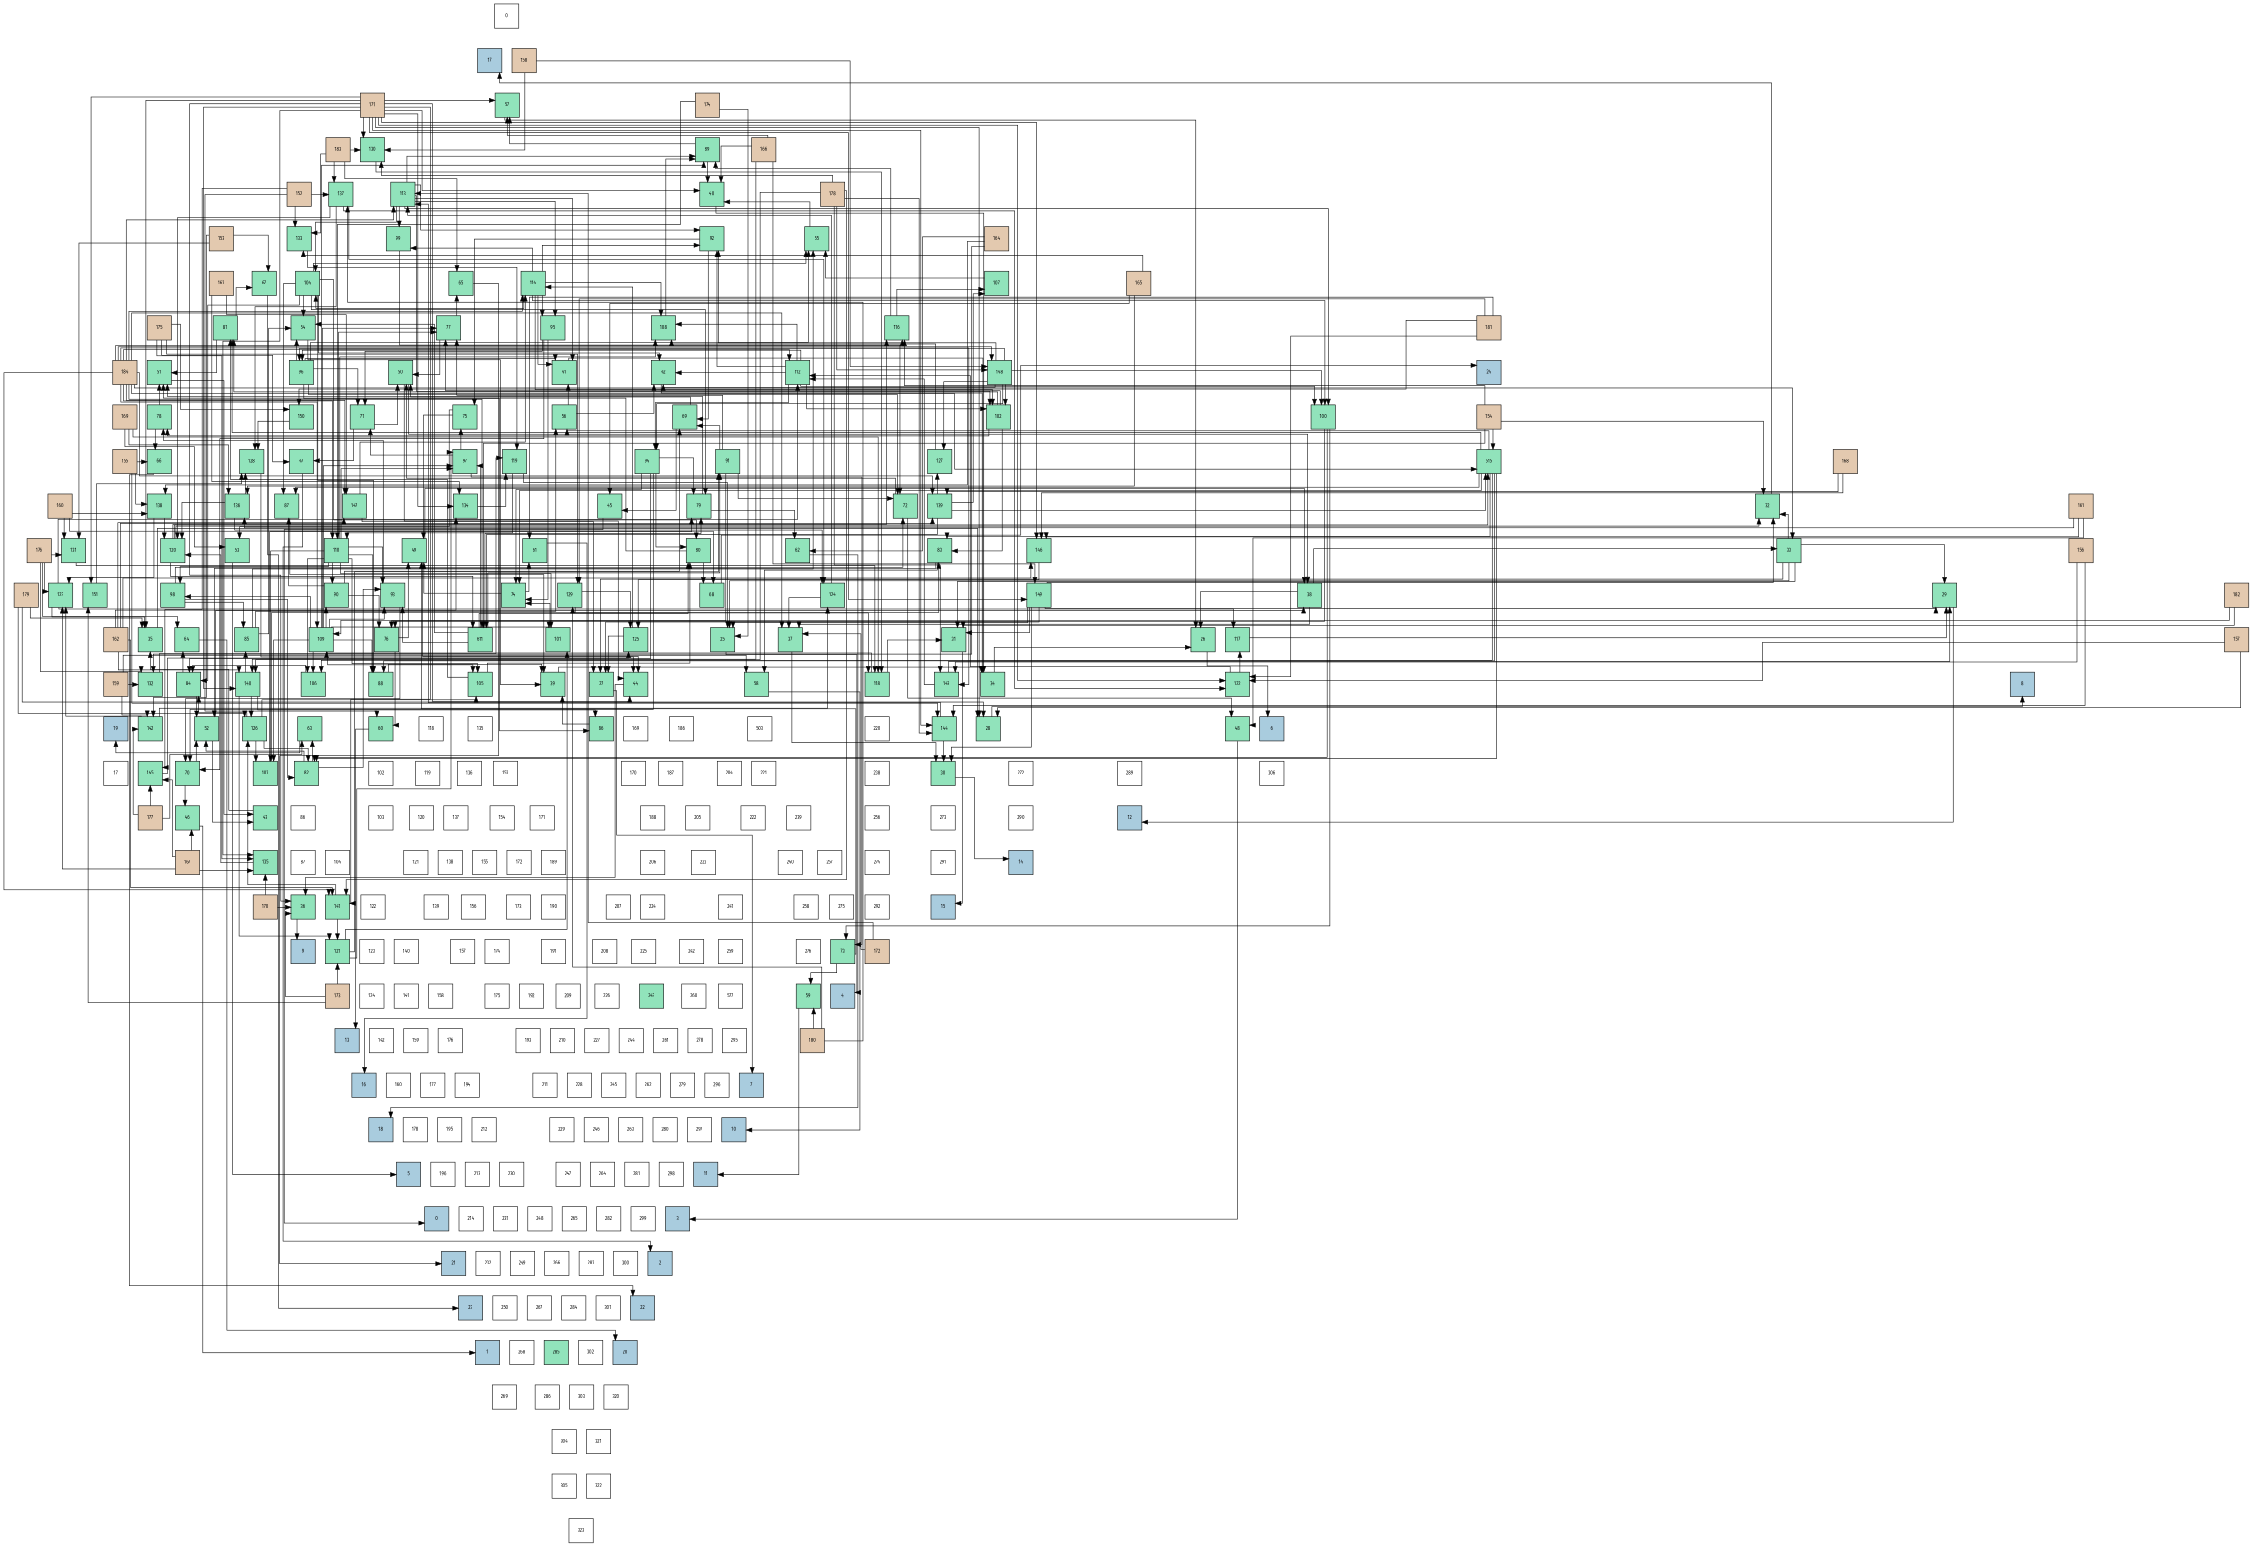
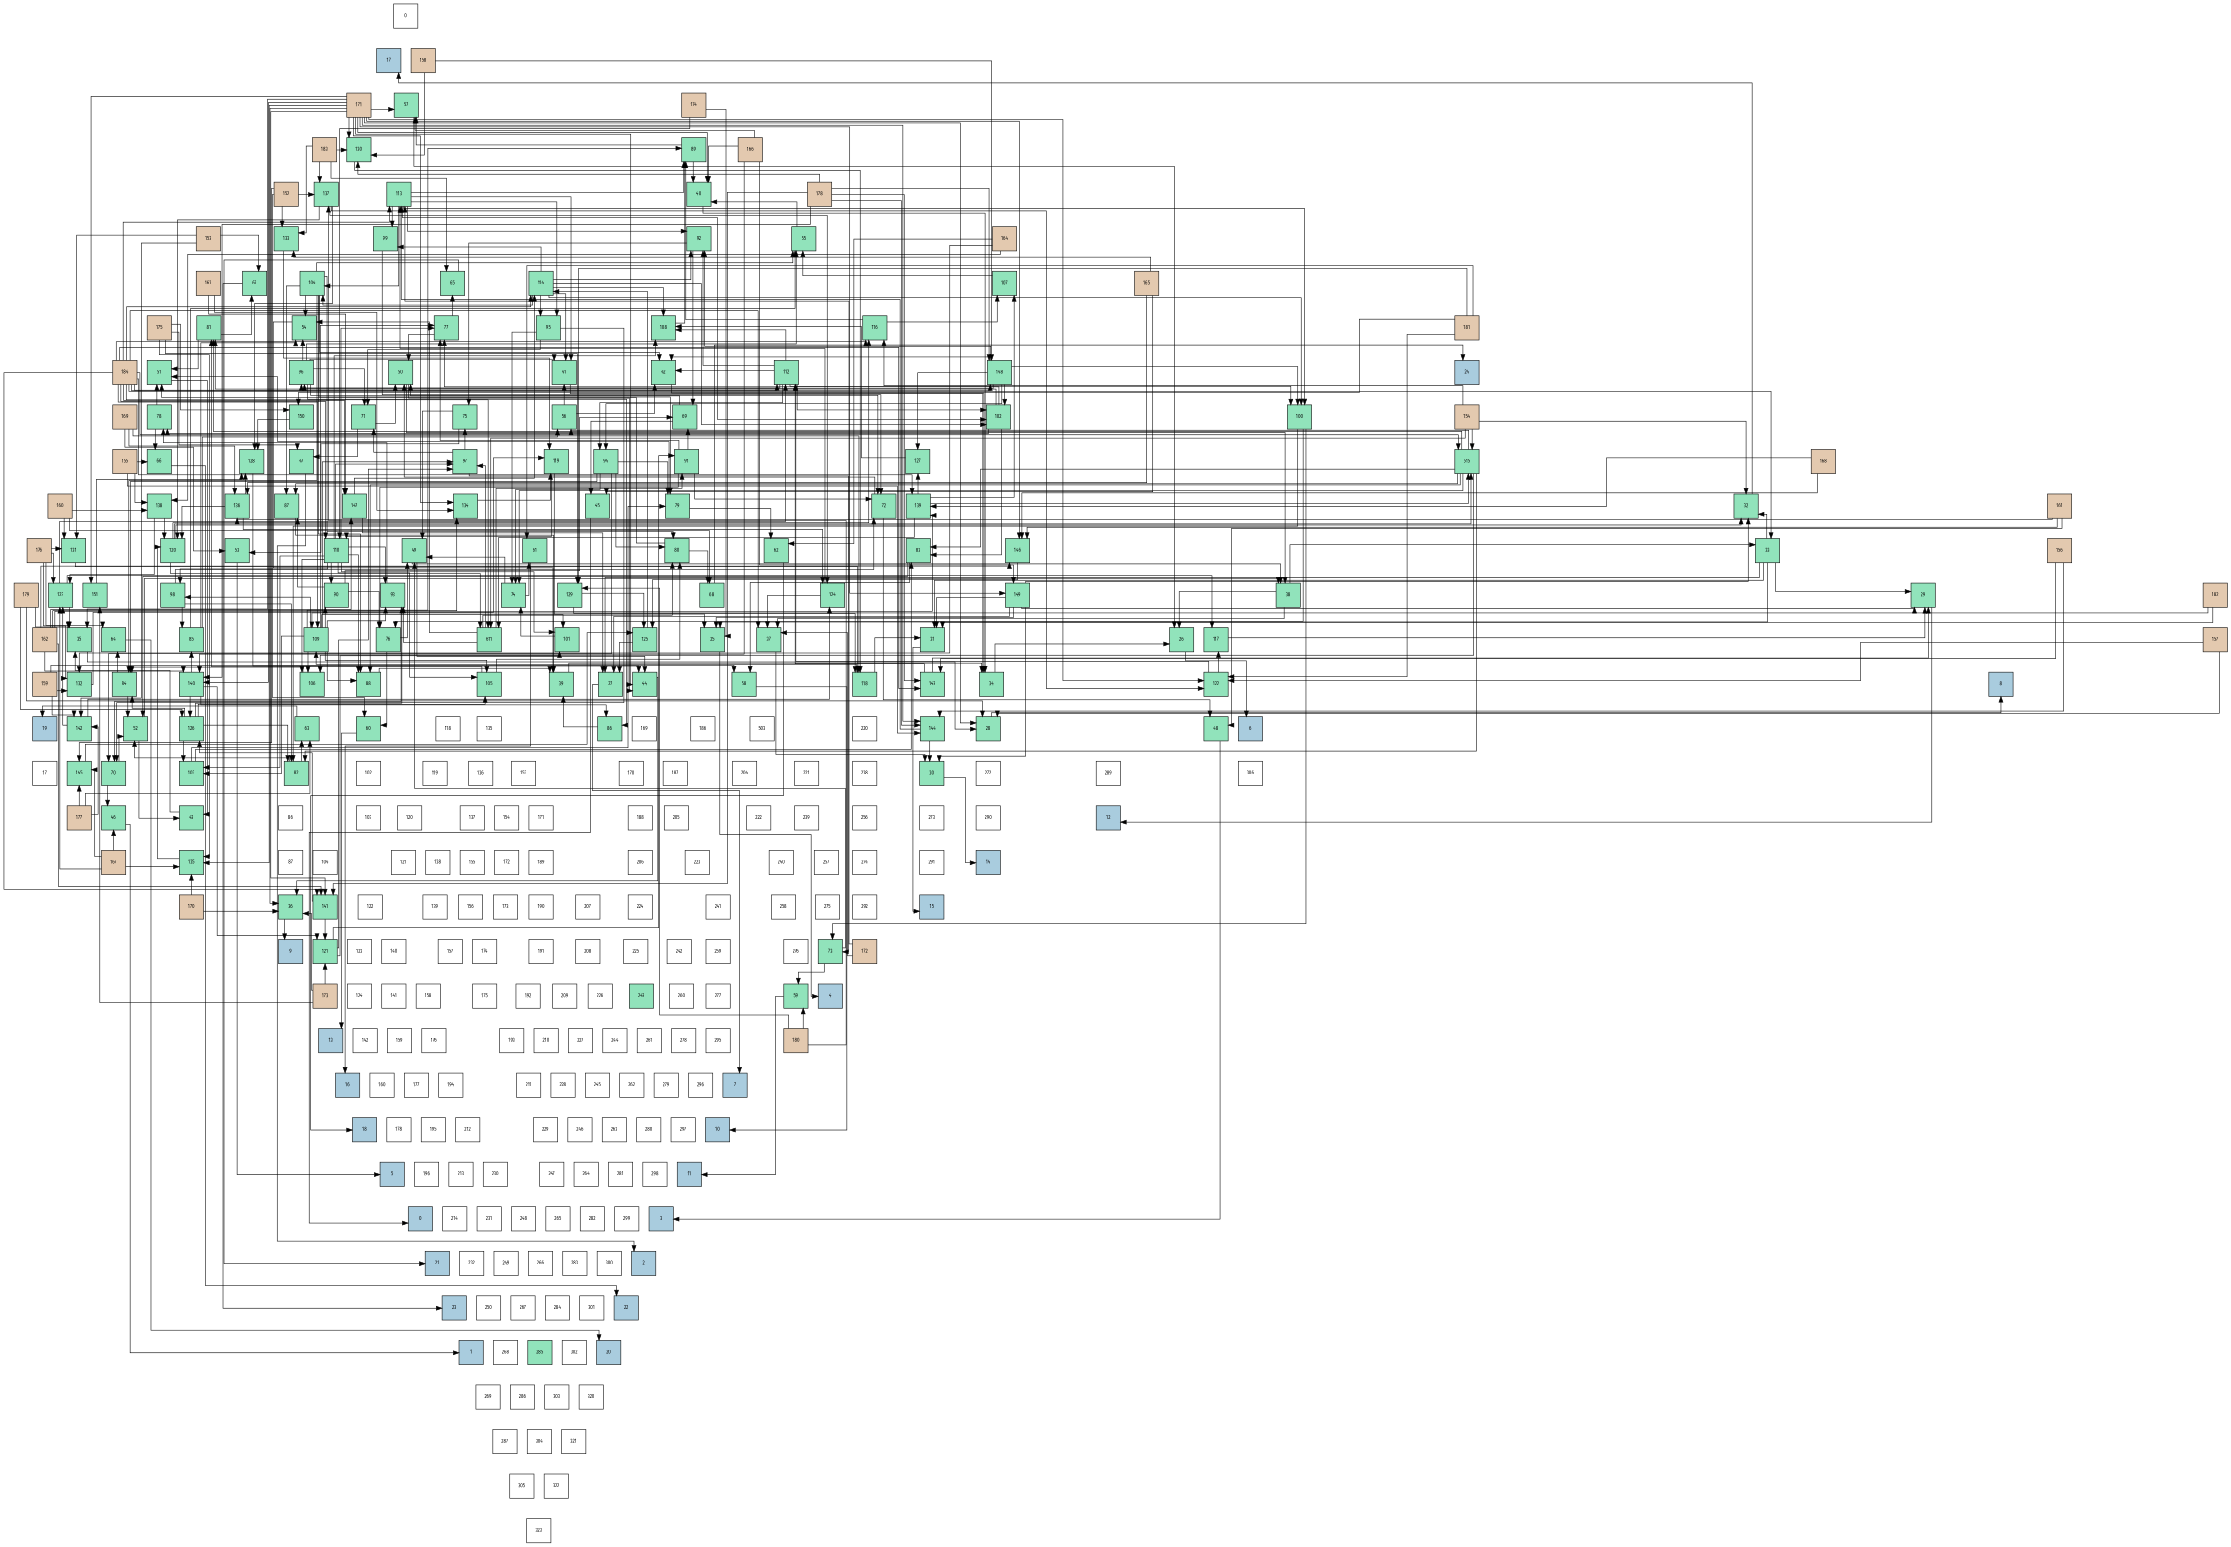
edge "611" -> "79": removed
edge "82" -> "93": now "126" -> "93"
node "577": label "577" -> "277"
node "287": added
